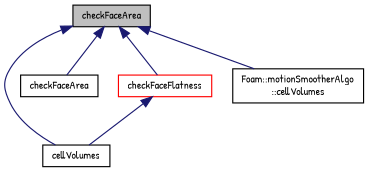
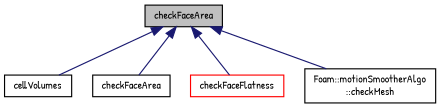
node "Foam::motionSmootherAlgo ::cellVolumes": label "Foam::motionSmootherAlgo ::cellVolumes" -> "Foam::motionSmootherAlgo ::checkMesh"
edge "cellVolumes" -> "checkFaceFlatness": removed
